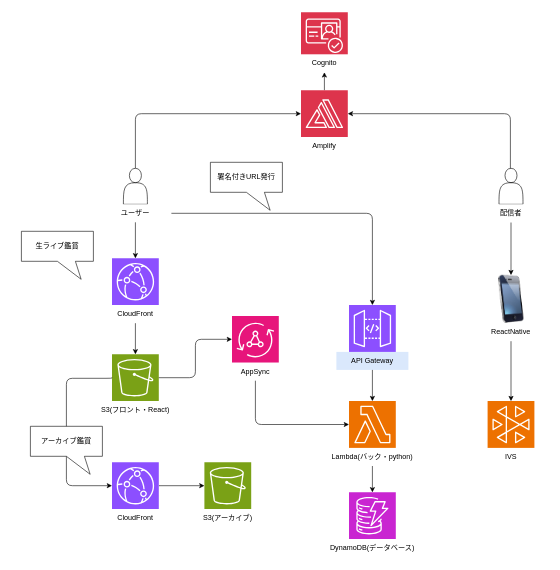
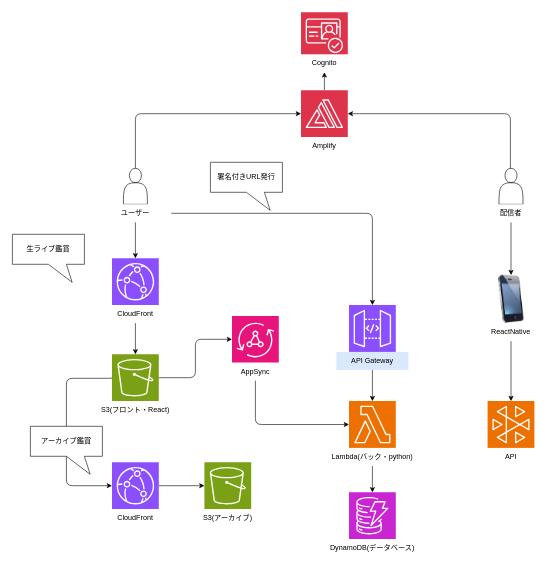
node "生ライブ鑑賞": moved (57, 255) -> (48, 258)
node "IVS": label "IVS" -> "API"
